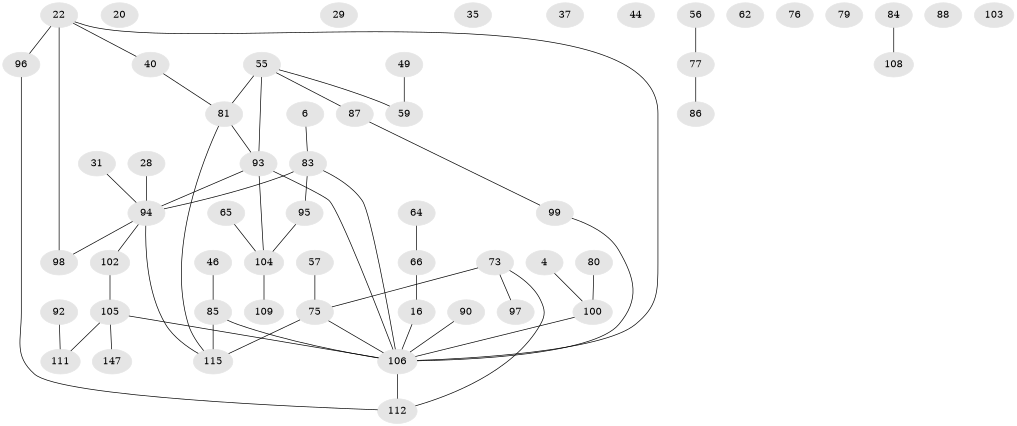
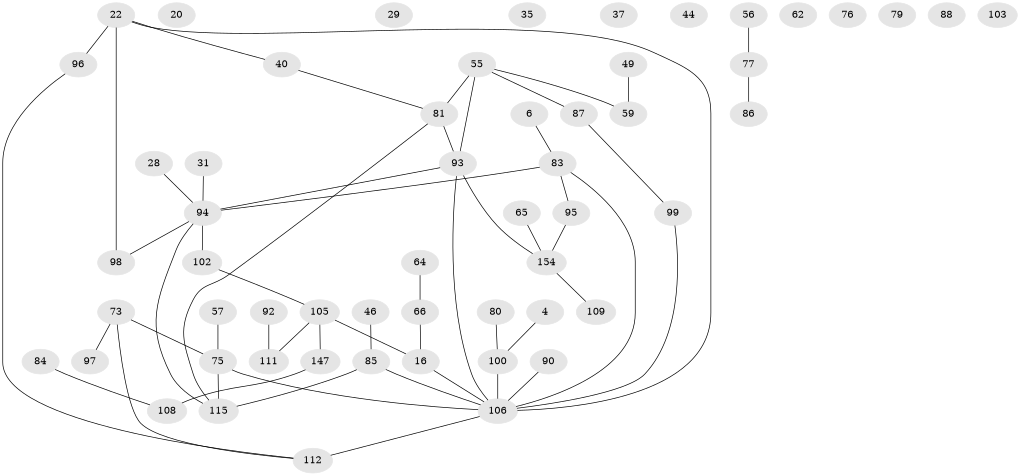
node "104": label "104" -> "154"
edge "105" -- "106": now "105" -- "16"
edge "147" -- "108": added
